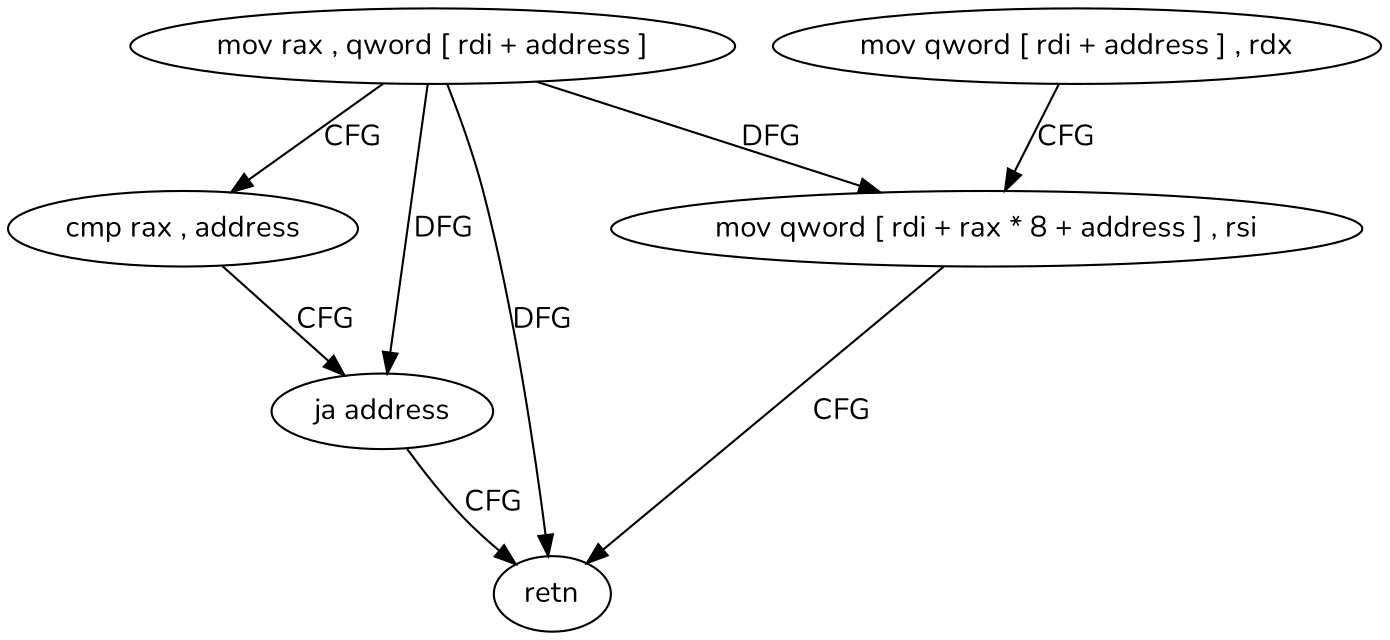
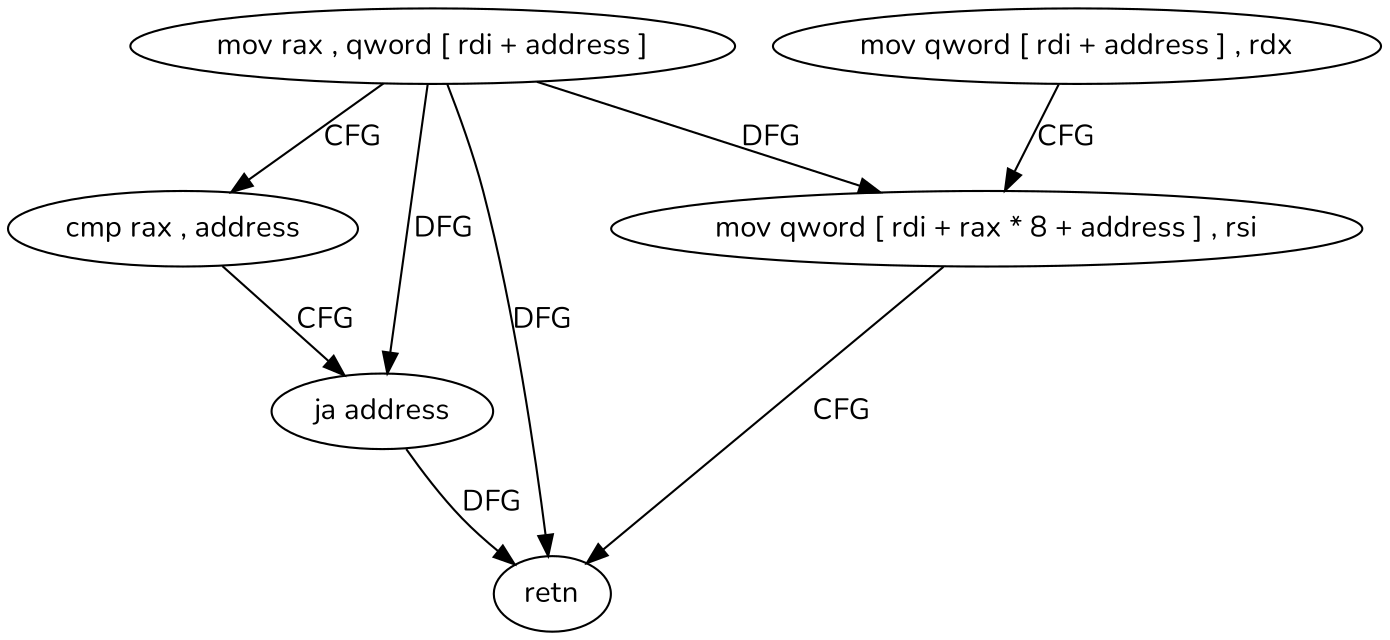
edge "ja address" -> "retn": label "CFG" -> "DFG"
